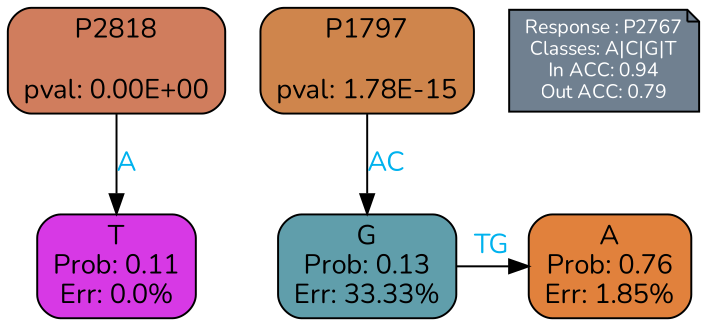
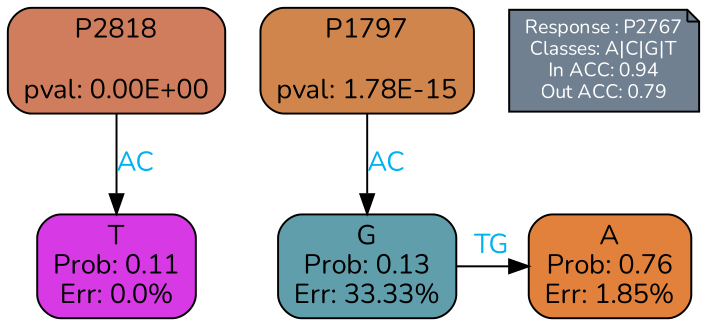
edge "P2818 pval: 0.00E+00" -> "T Prob: 0.11 Err: 0.0%": label "A" -> "AC"
